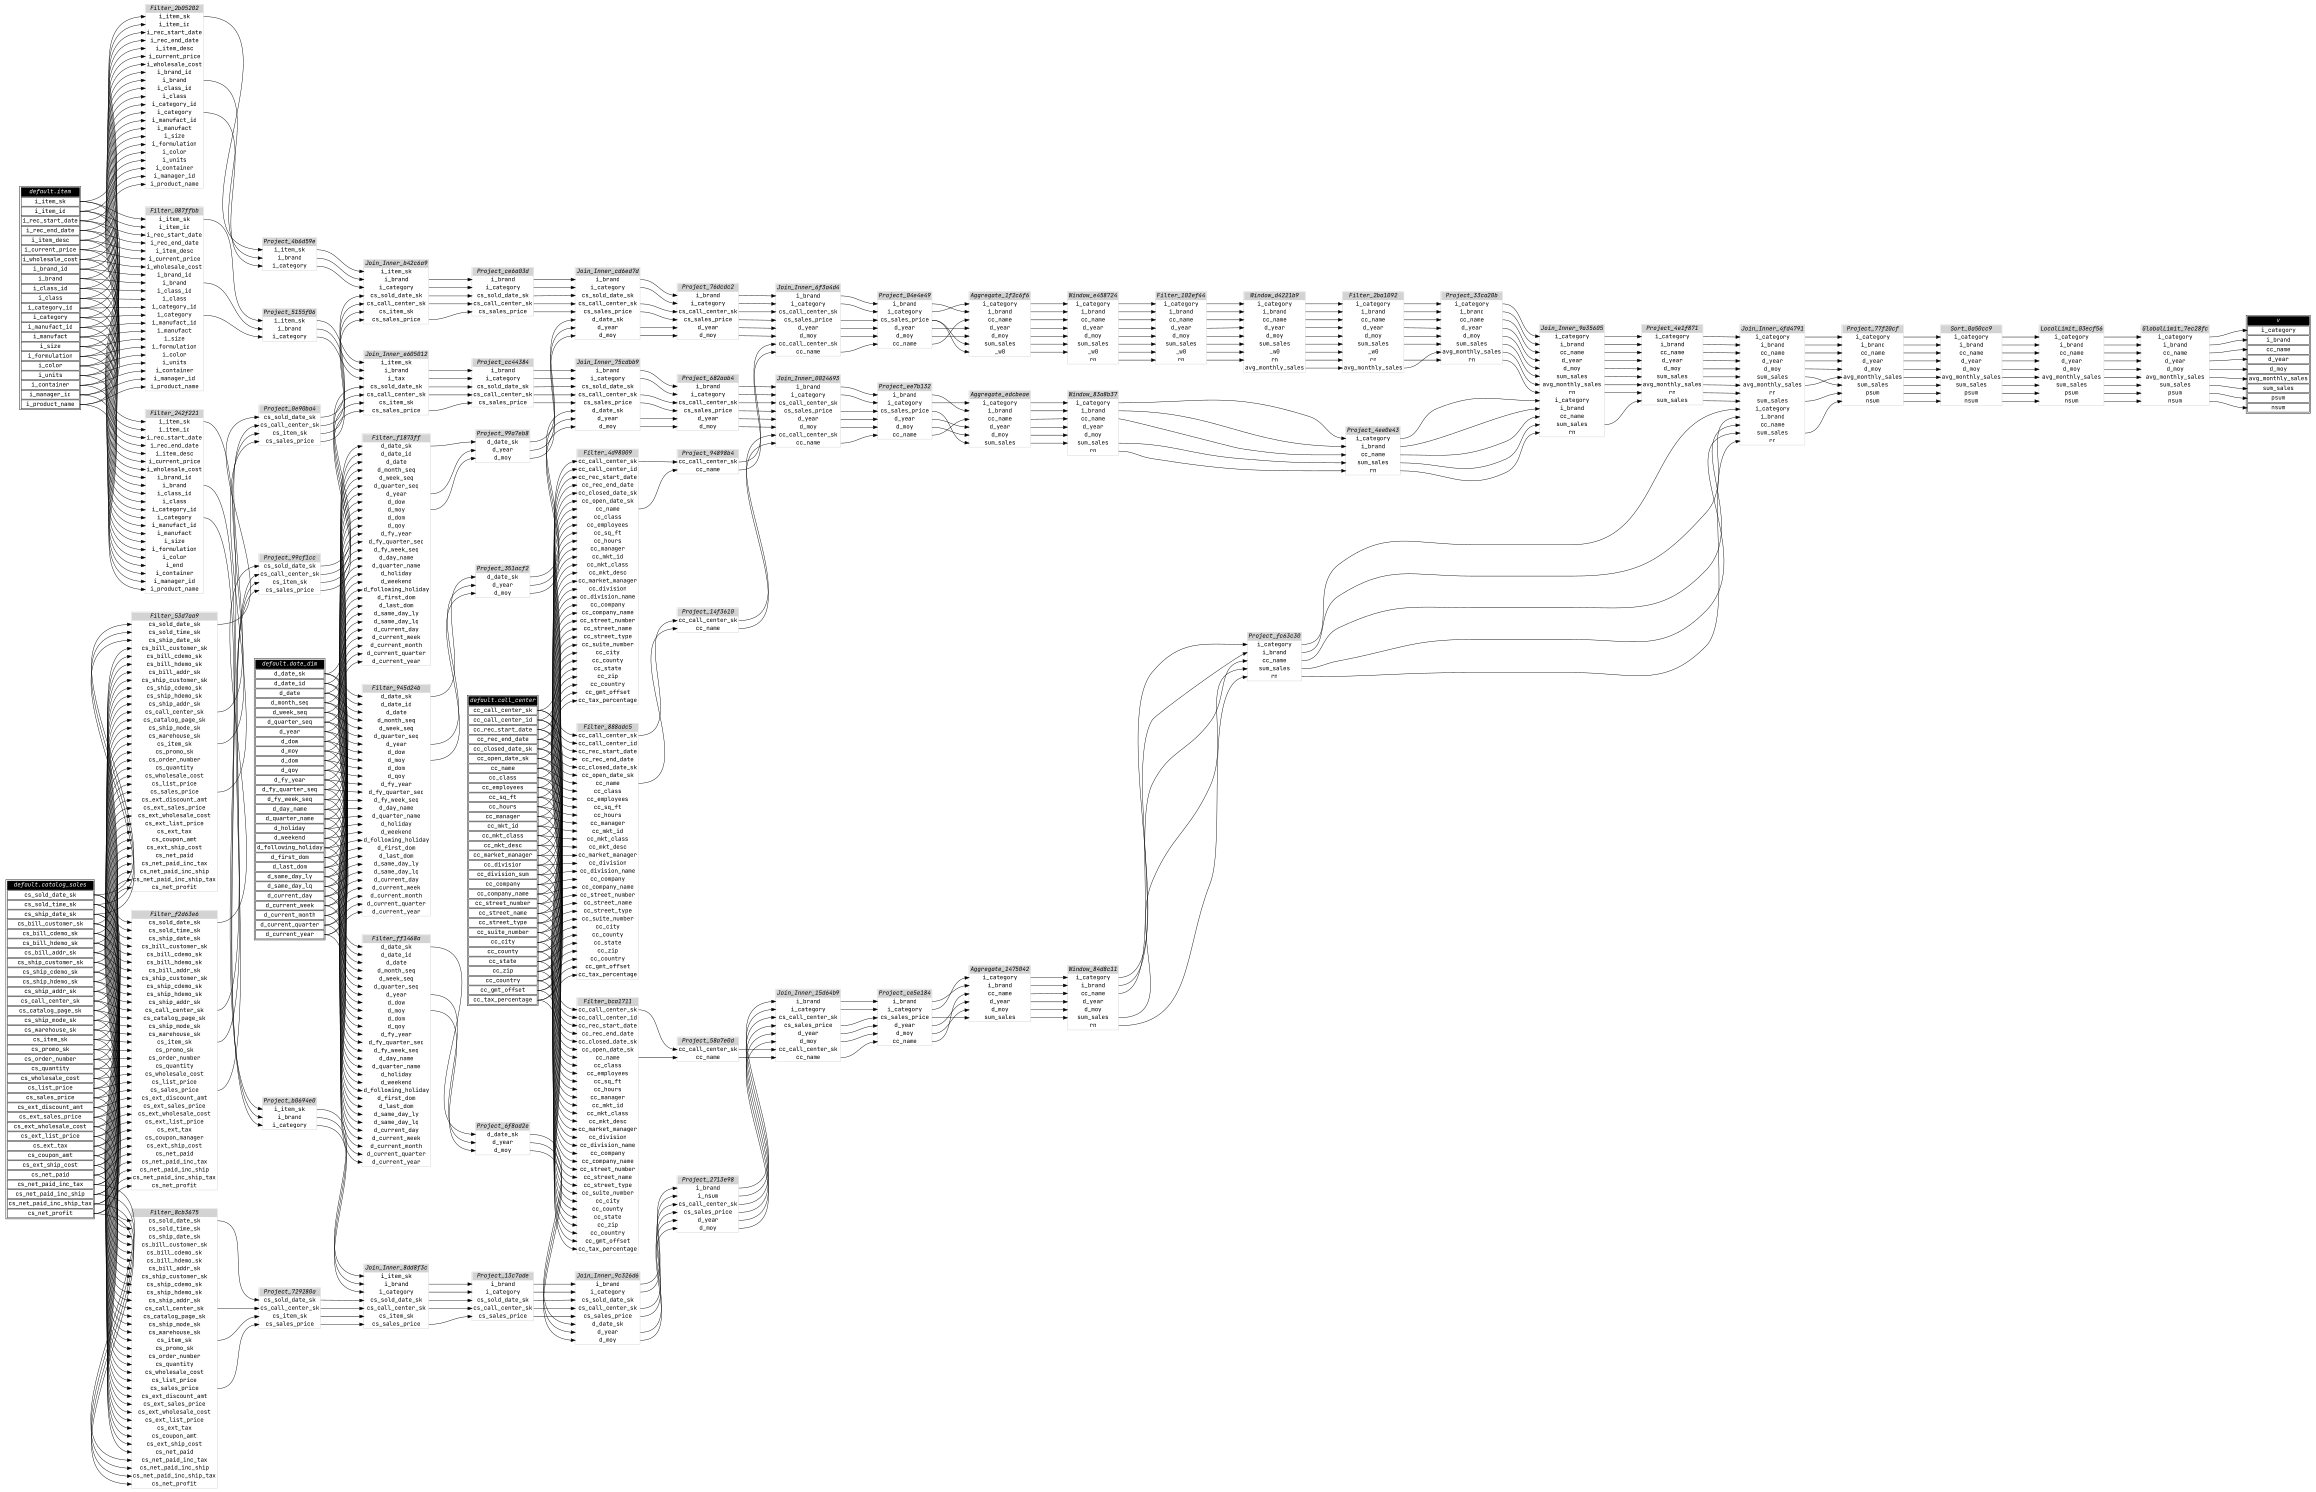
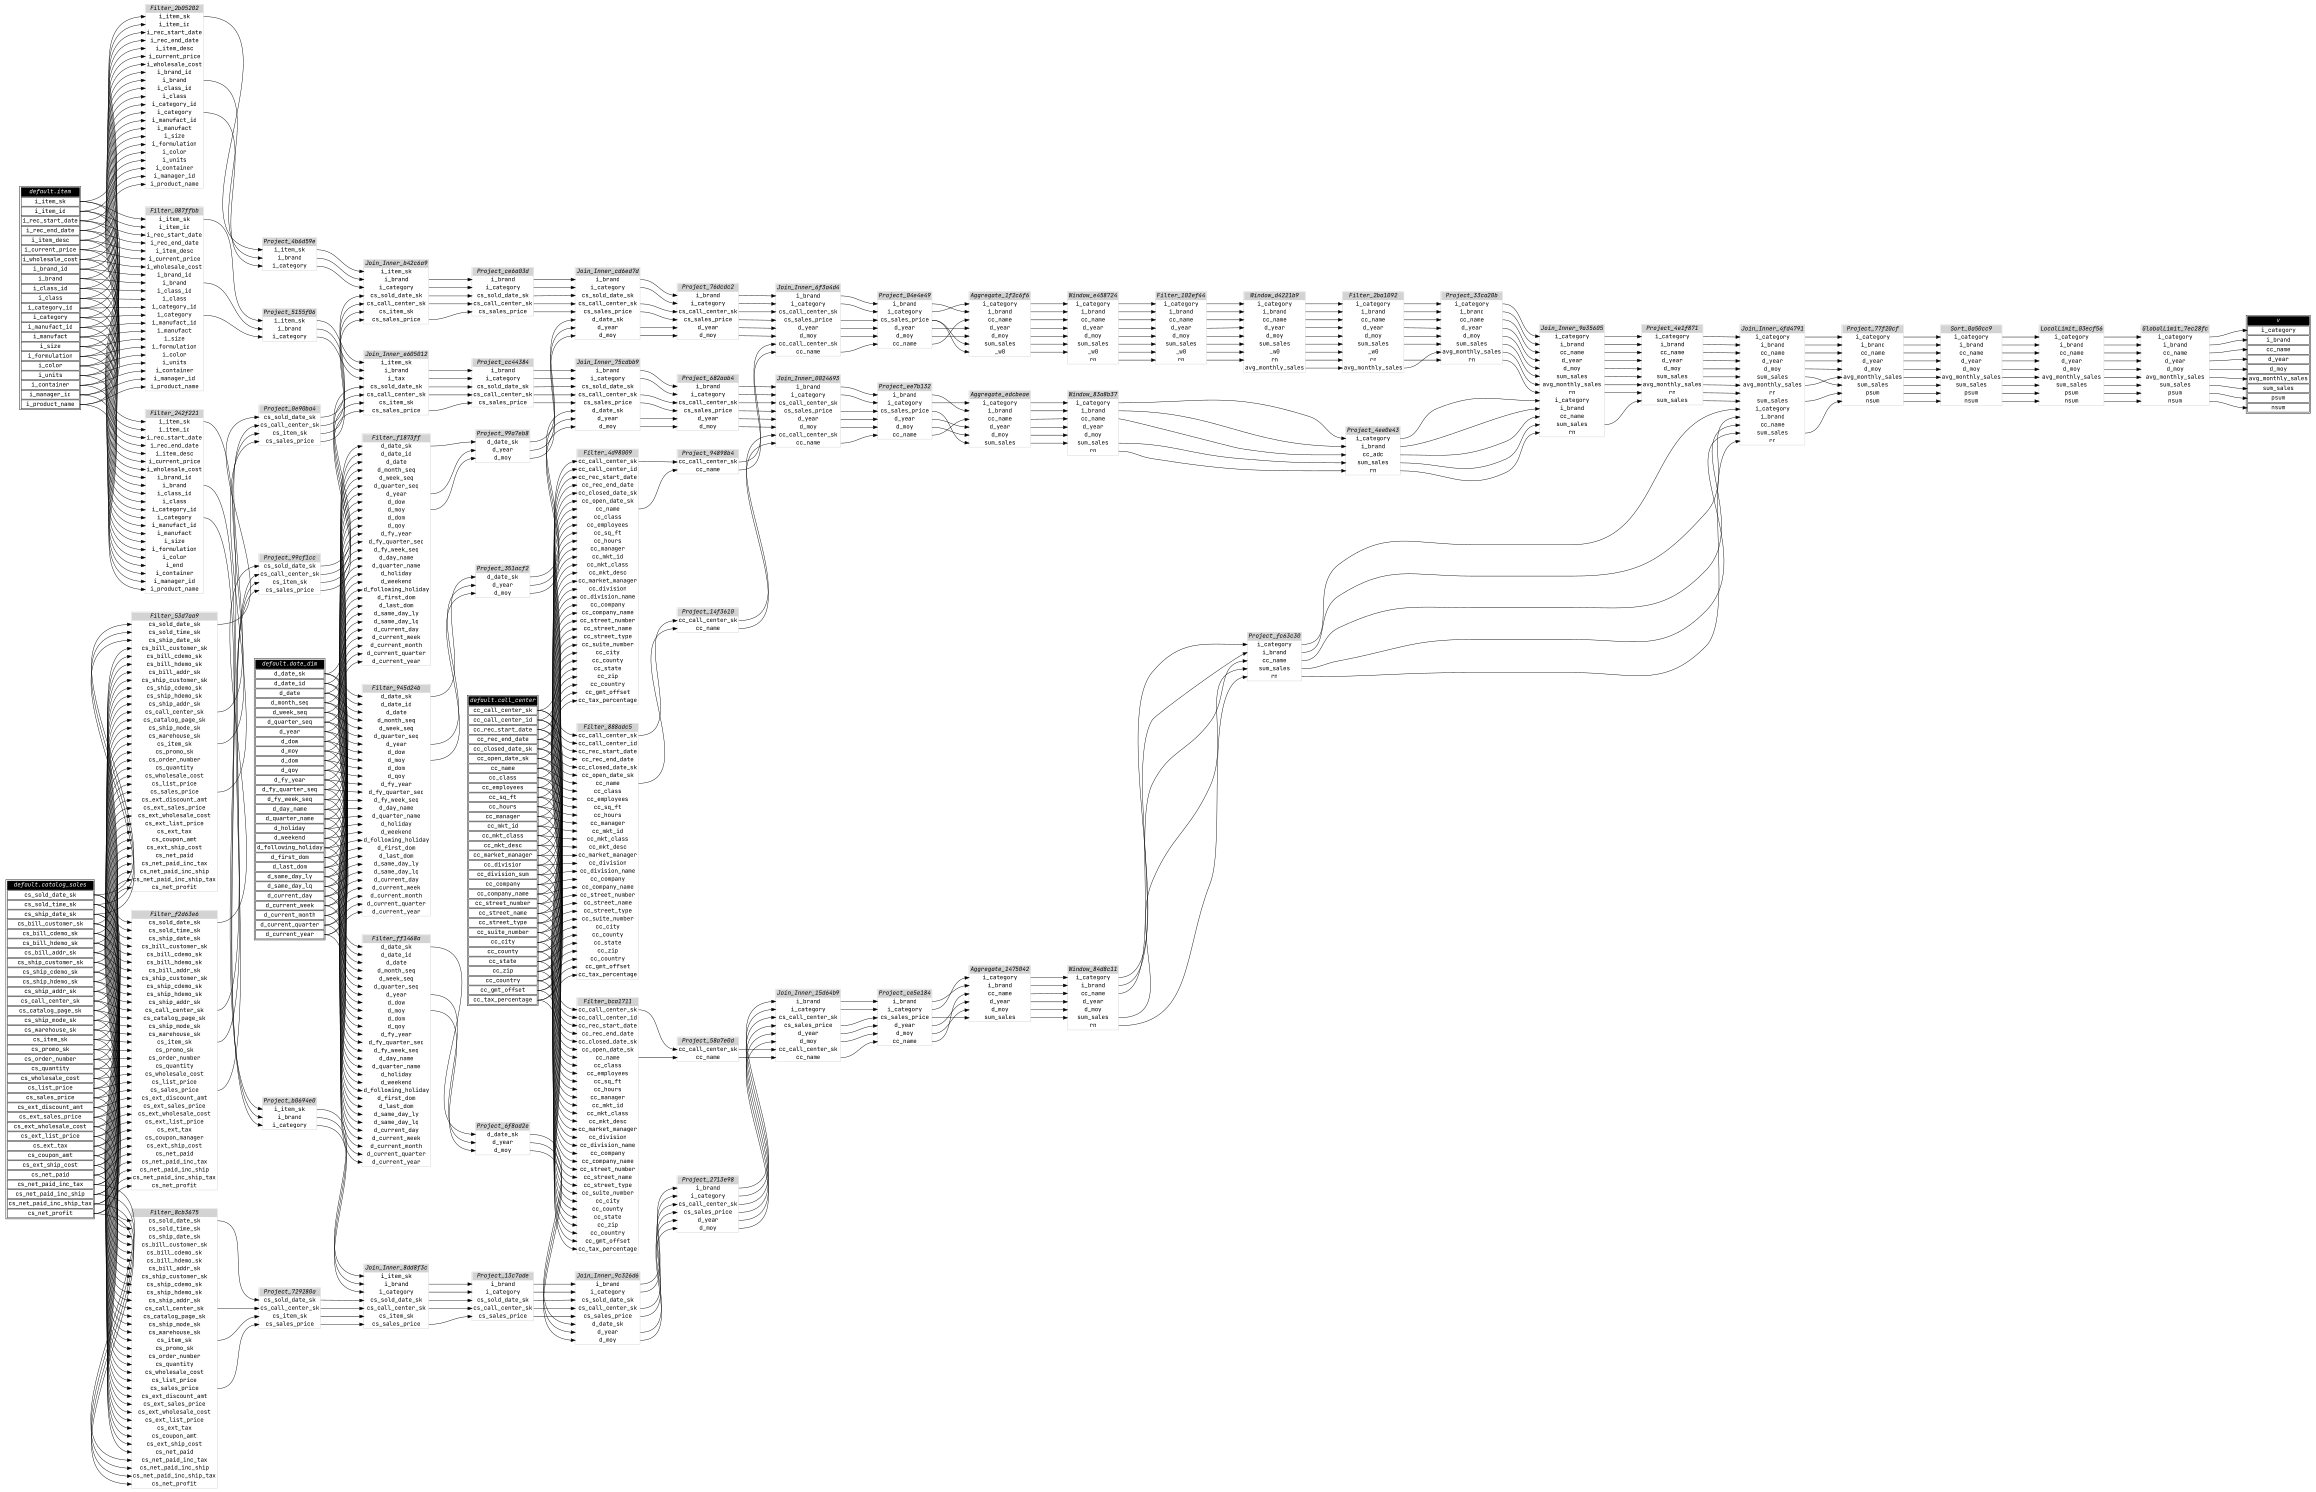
node "Project_4ee0e43": text "cc_name" -> "cc_adc"
node "Project_2713e98": text "i_nsum" -> "i_category"
